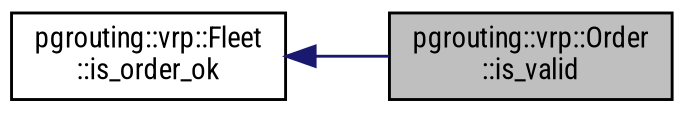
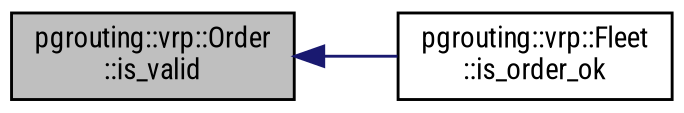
edge "pgrouting::vrp::Order ::is_valid" -> "pgrouting::vrp::Fleet ::is_order_ok": reversed
